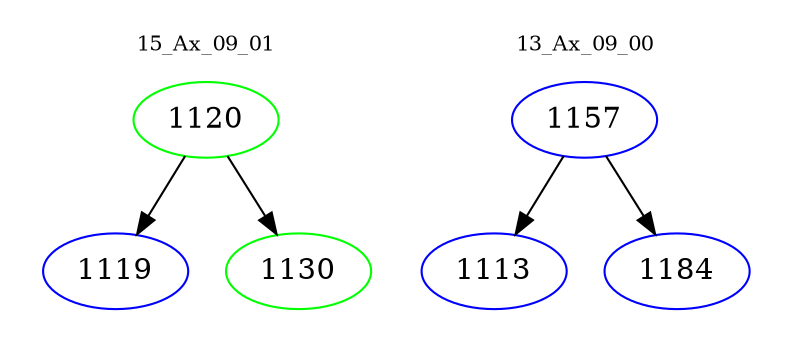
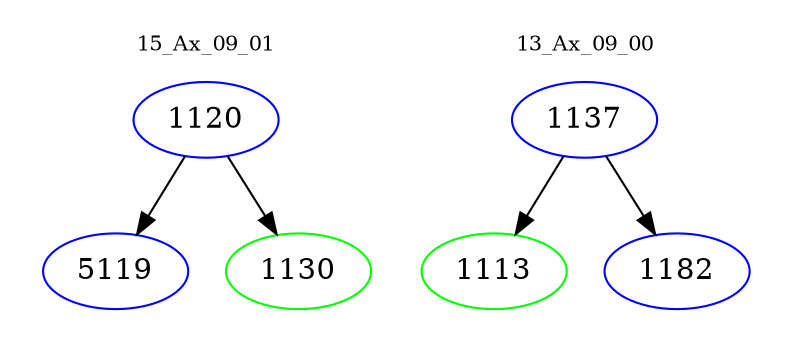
node "1120": color green -> blue
node "1157": label "1157" -> "1137"
node "1119": label "1119" -> "5119"
node "1113": color blue -> green
node "1184": label "1184" -> "1182"
